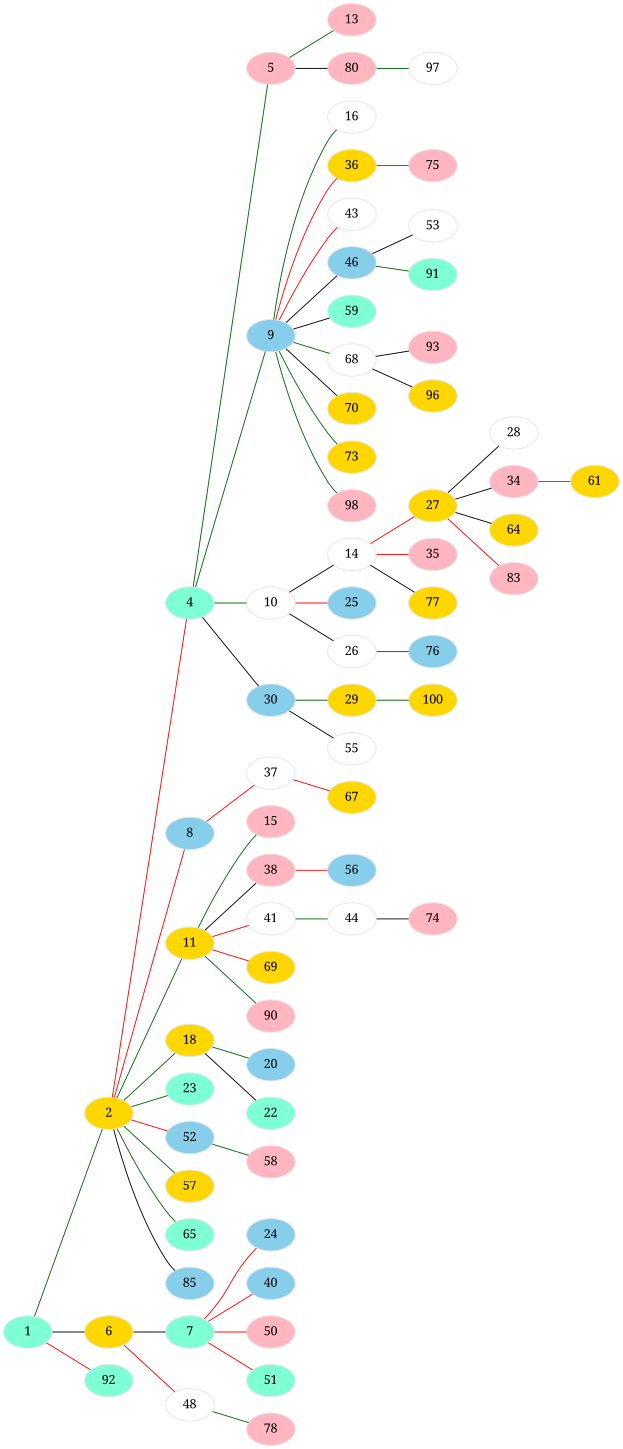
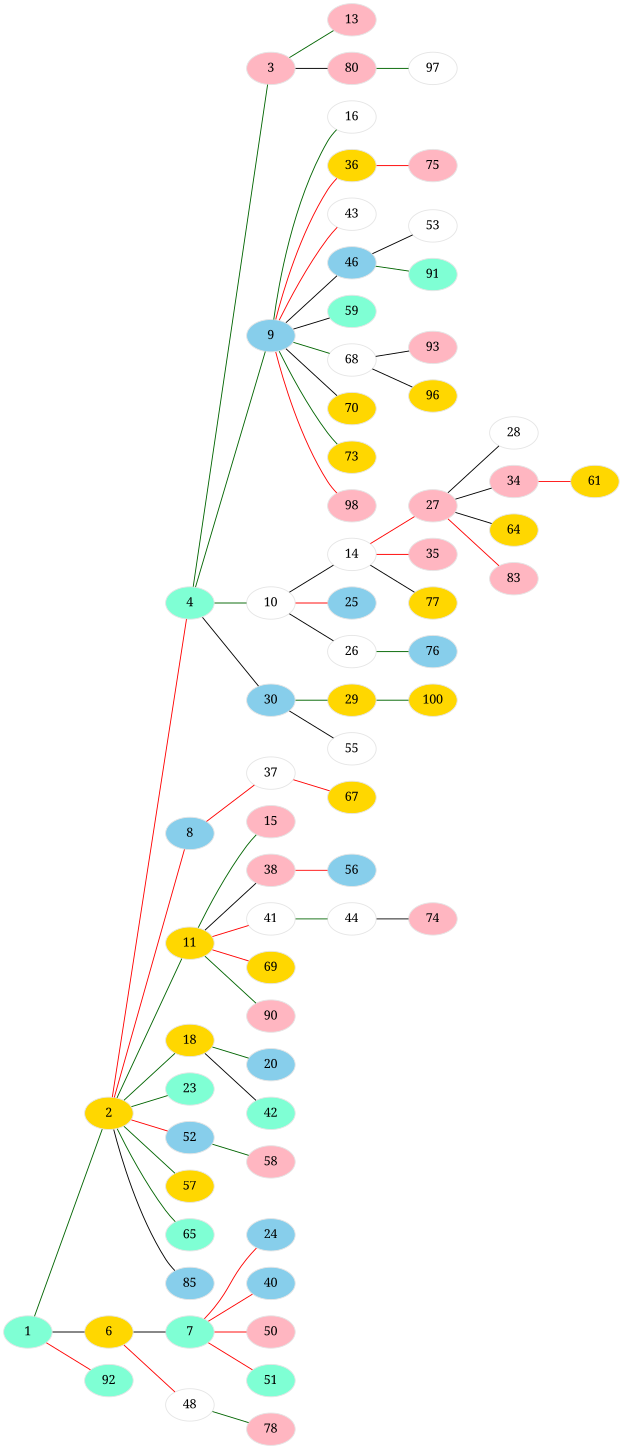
node "5": label "5" -> "3"
edge "9" -- "98": color darkgreen -> red
node "27": fillcolor gold -> lightpink
node "22": label "22" -> "42"
